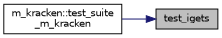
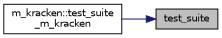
node "test_igets": label "test_igets" -> "test_suite"
